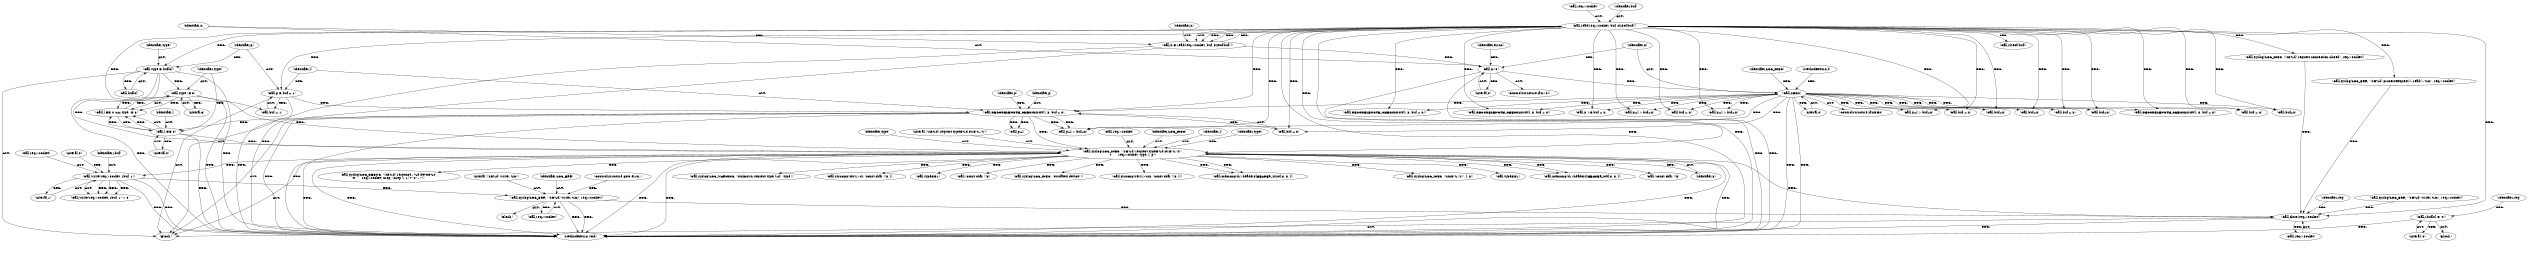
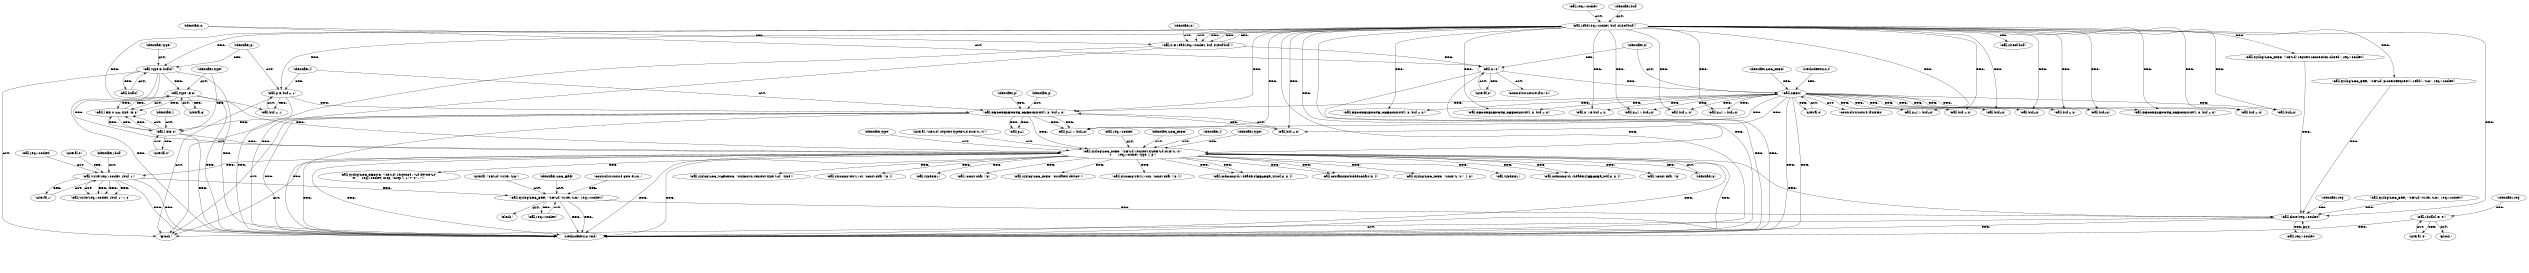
node "(Identifier,errno)": removed
node "(Call,containsForbiddenChars(p, l))": added
